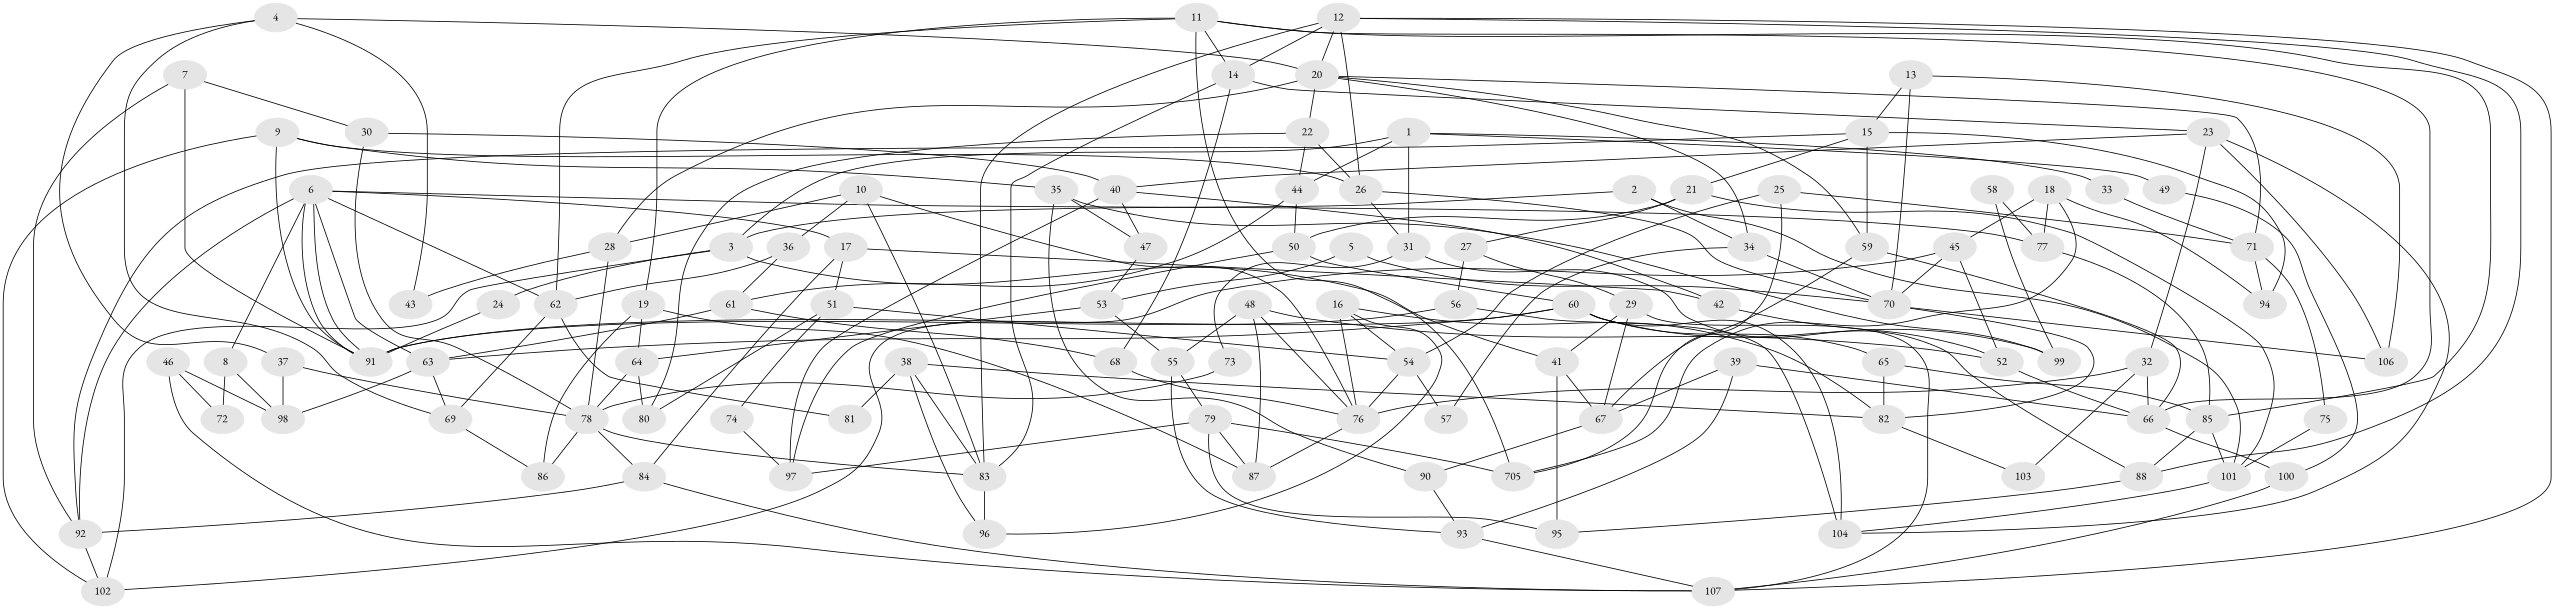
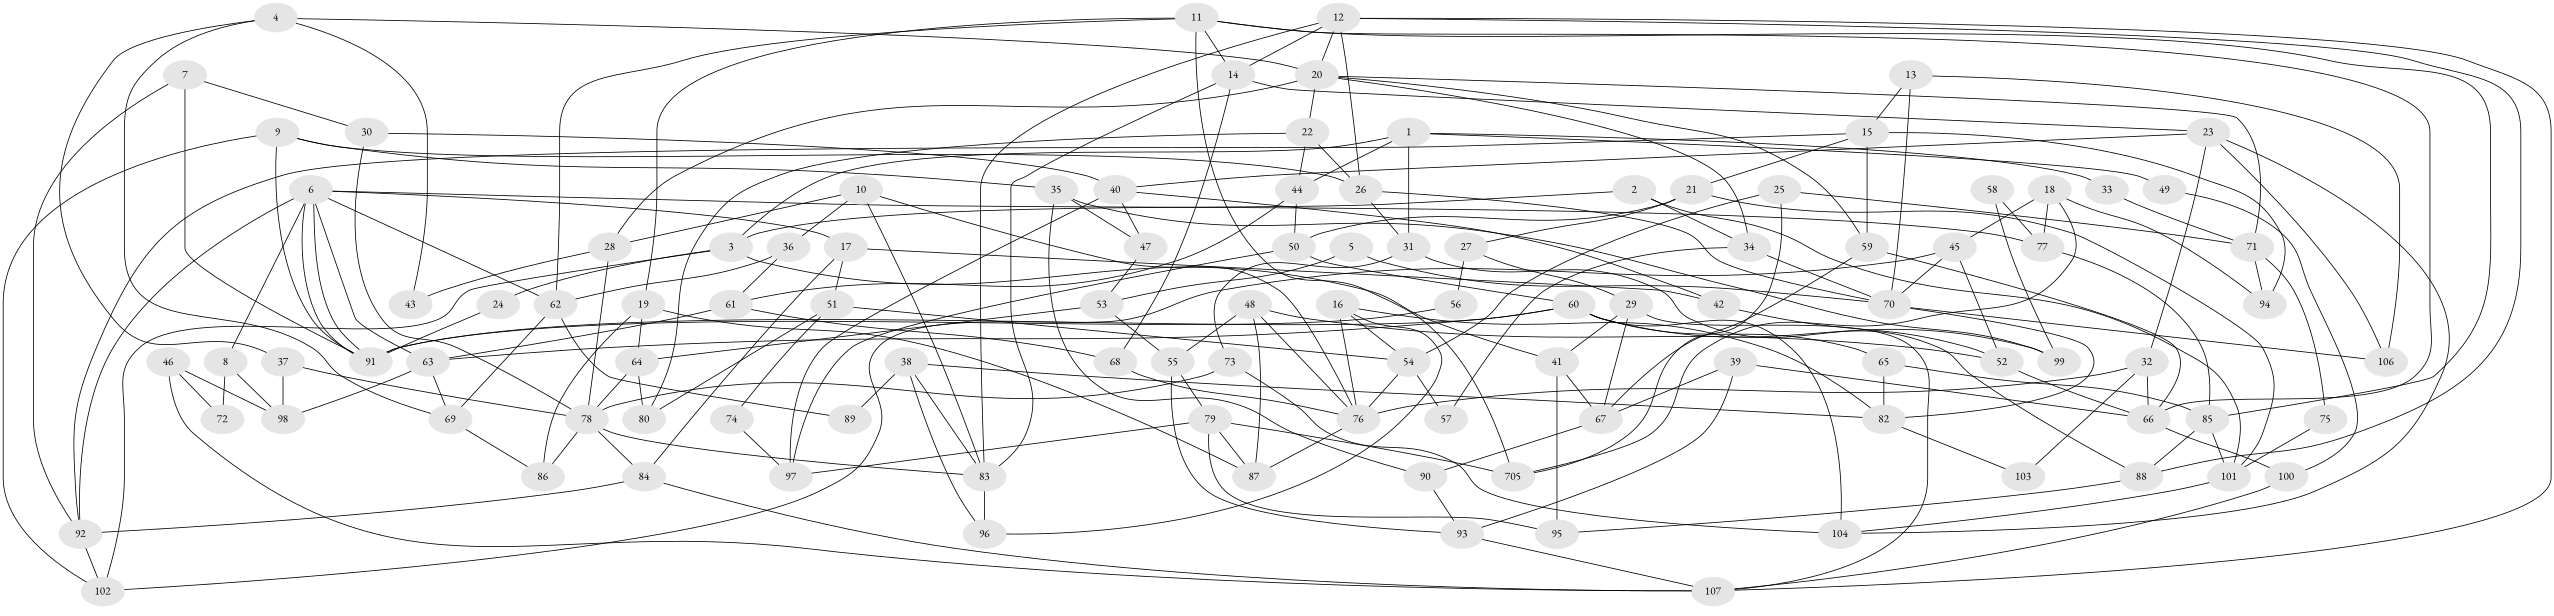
edge "56" -- "104": now "73" -- "104"
node "81": label "81" -> "89"
